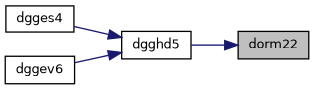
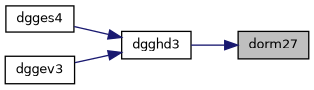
node "dgghd5": label "dgghd5" -> "dgghd3"
node "dorm22": label "dorm22" -> "dorm27"
node "dggev6": label "dggev6" -> "dggev3"
